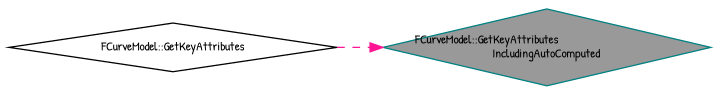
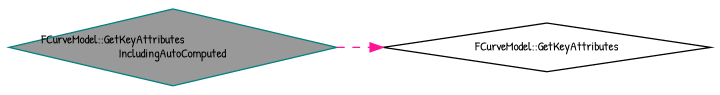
edge "FCurveModel::GetKeyAttributes" -> "FCurveModel::GetKeyAttributes IncludingAutoComputed": reversed
